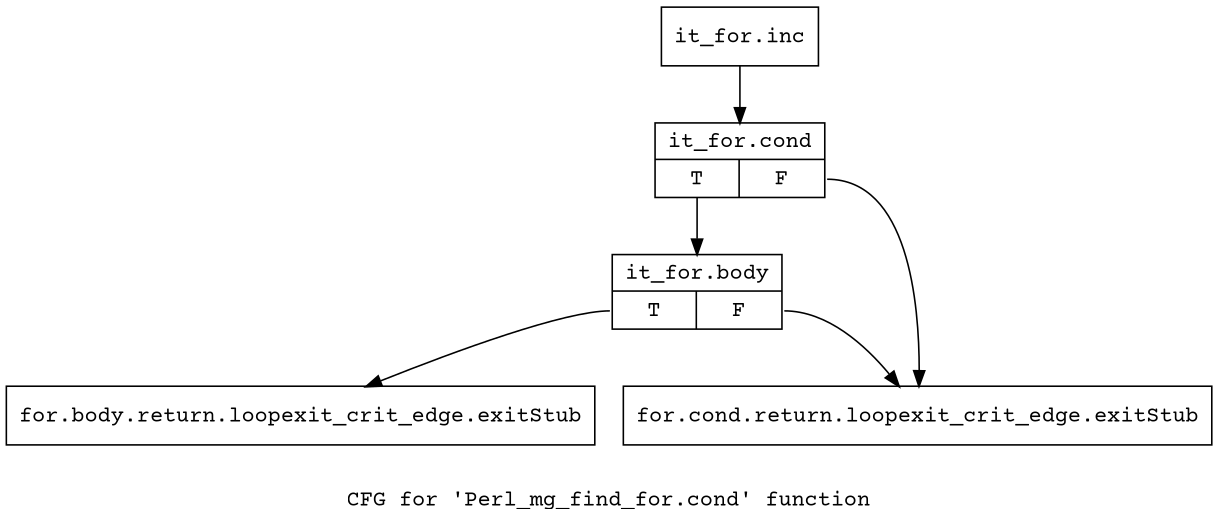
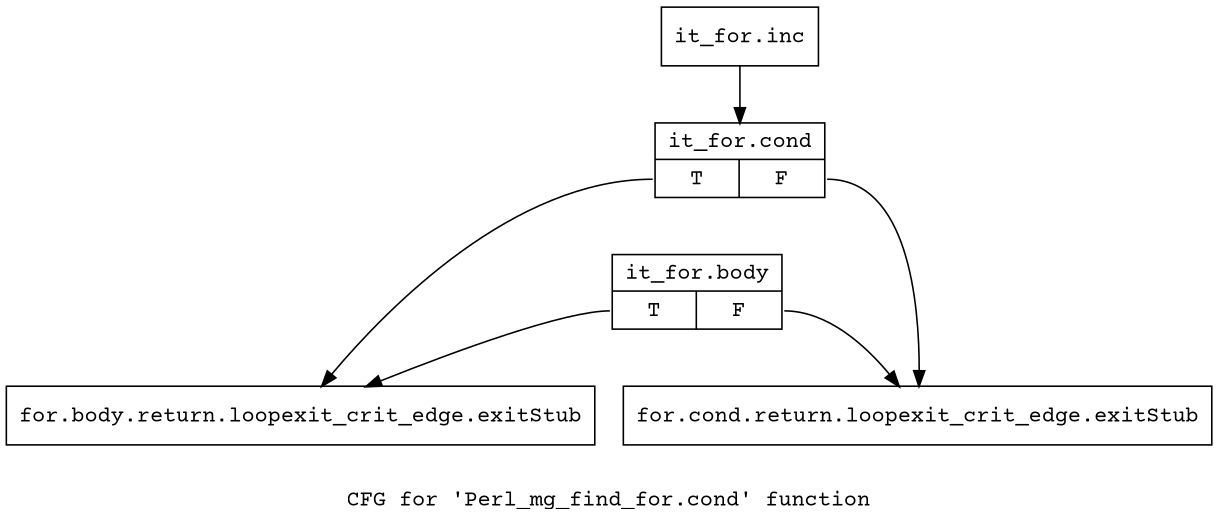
edge "it_for.cond" -> "it_for.body": now "it_for.cond" -> "for.body.return.loopexit_crit_edge.exitStub"
